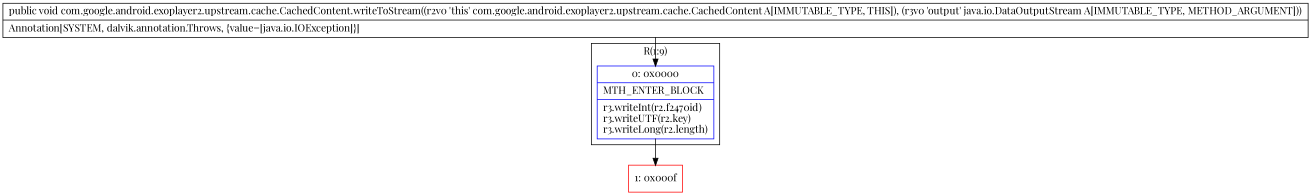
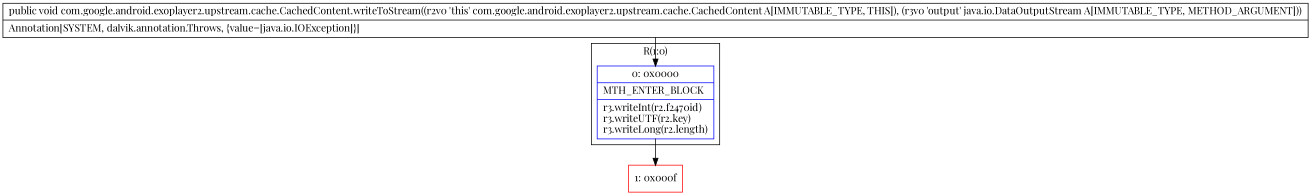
cluster "R(1:9)": label "R(1:9)" -> "R(1:0)"
